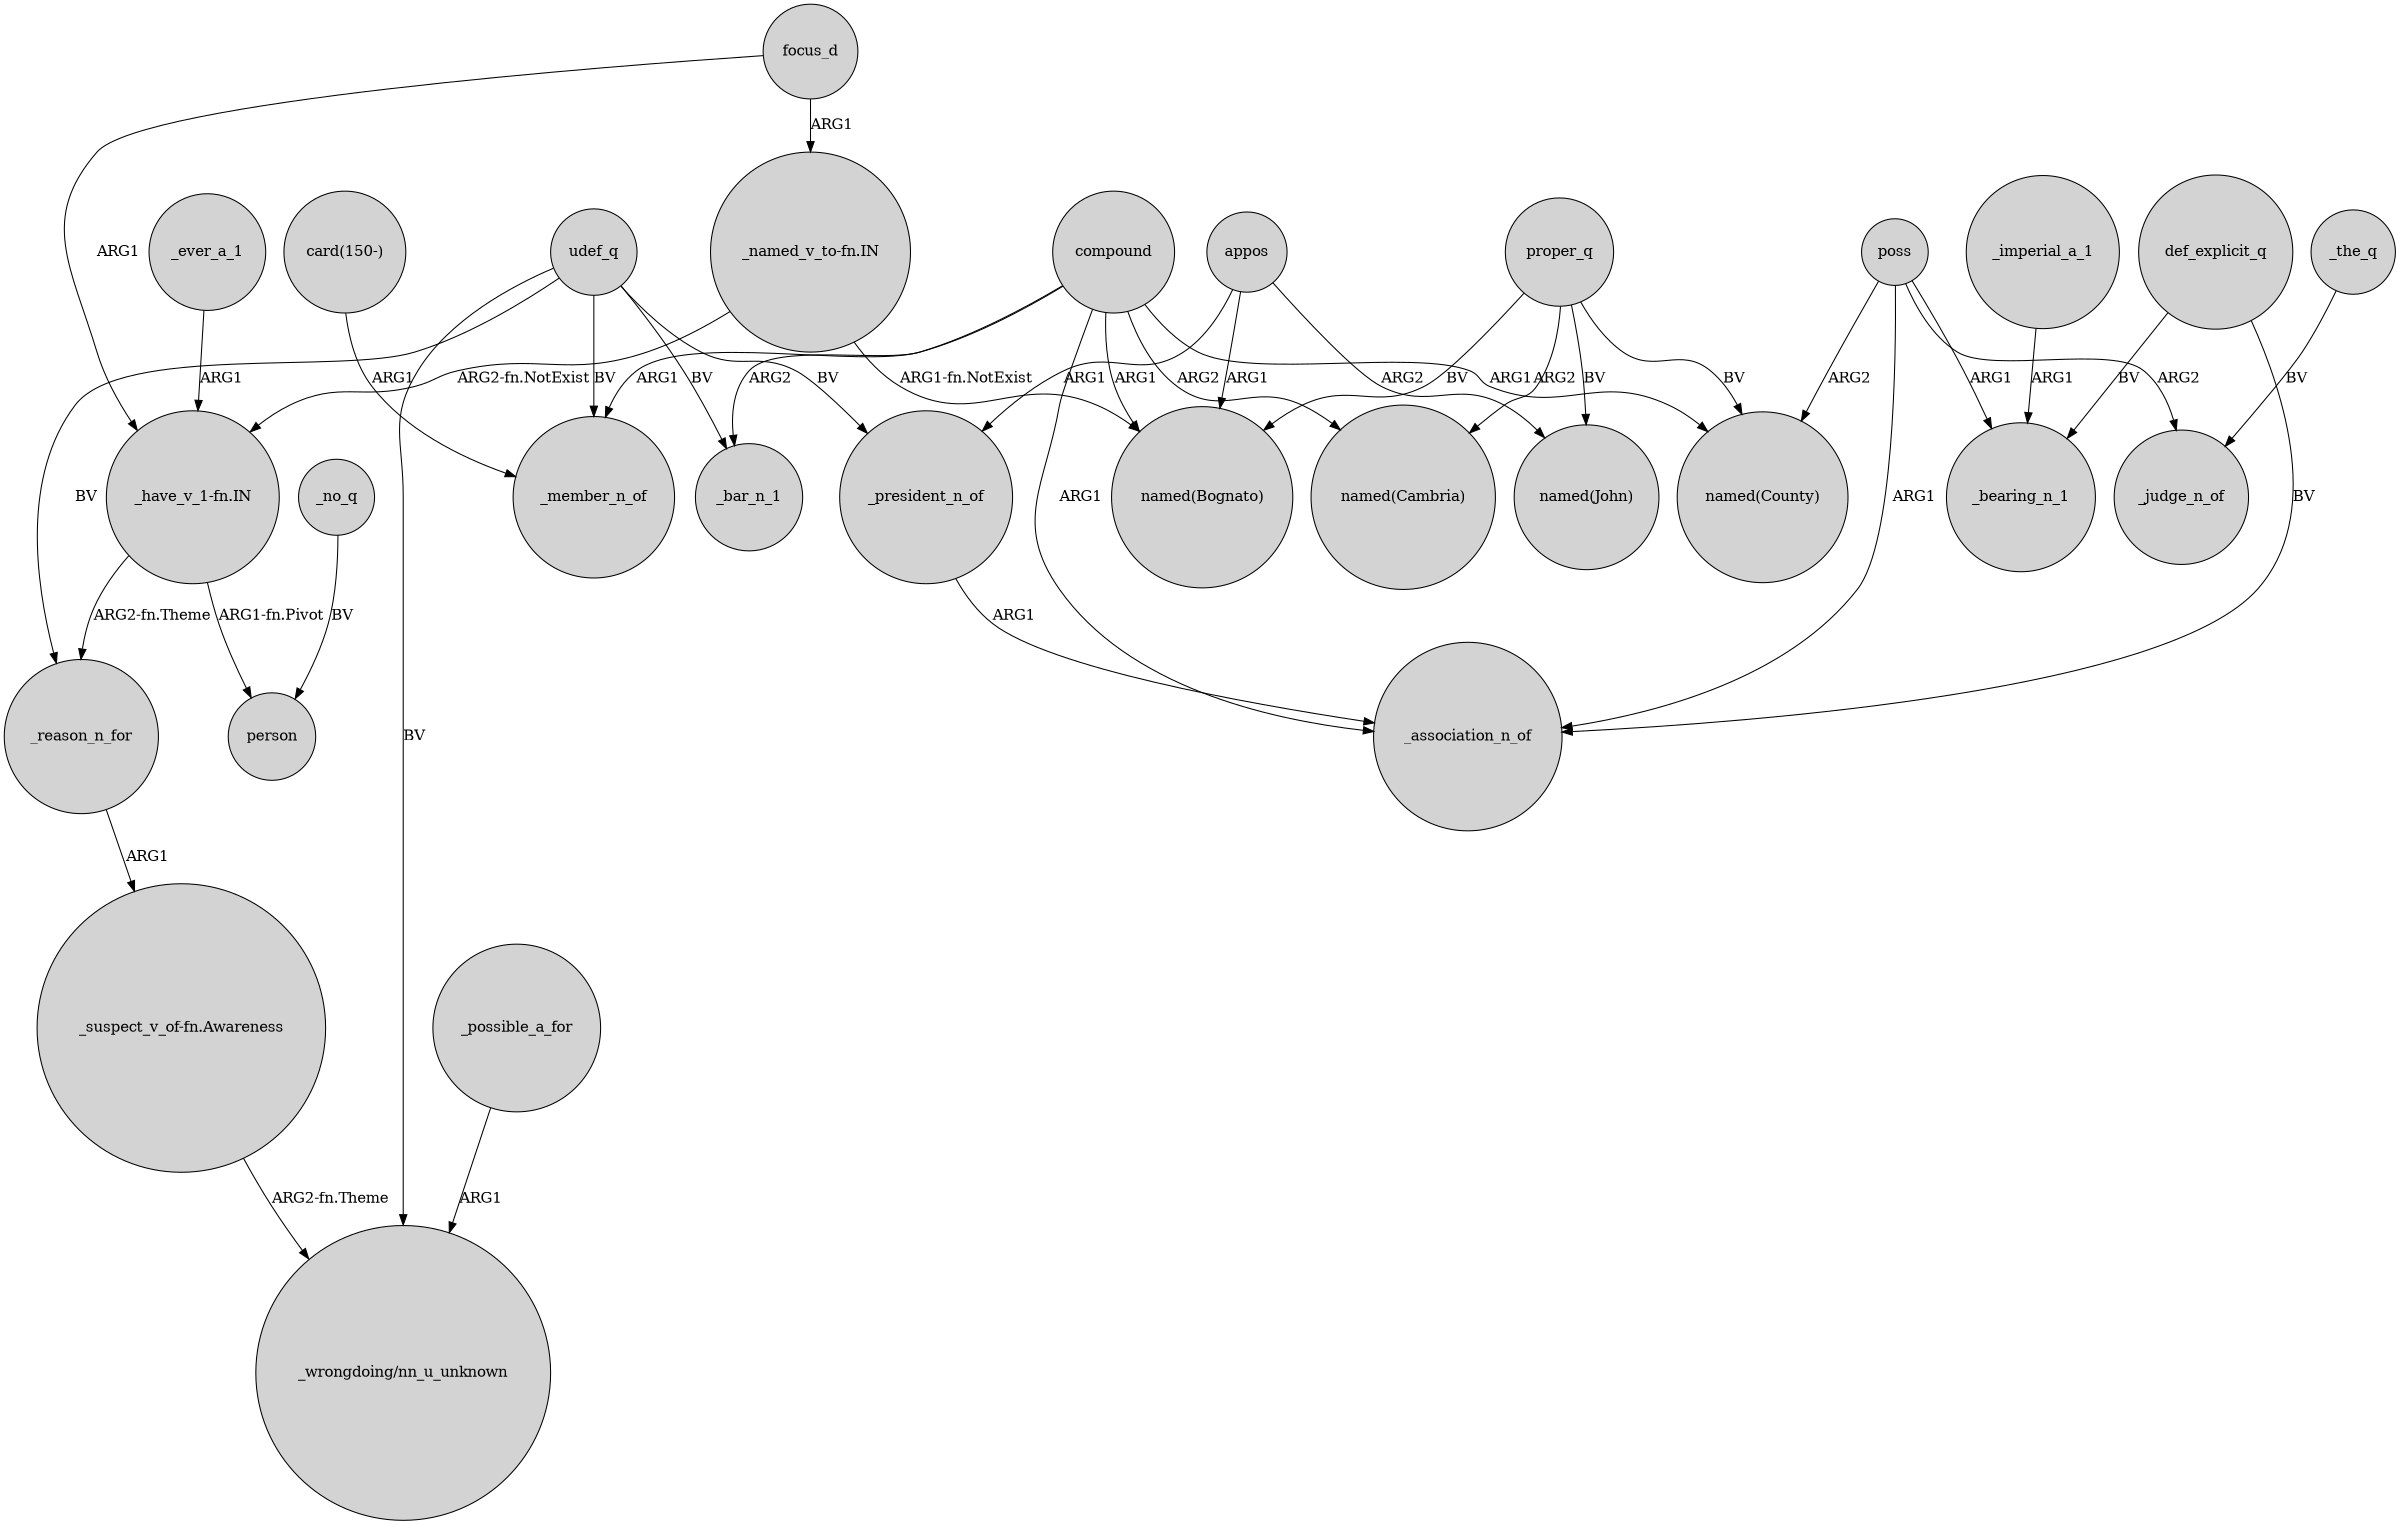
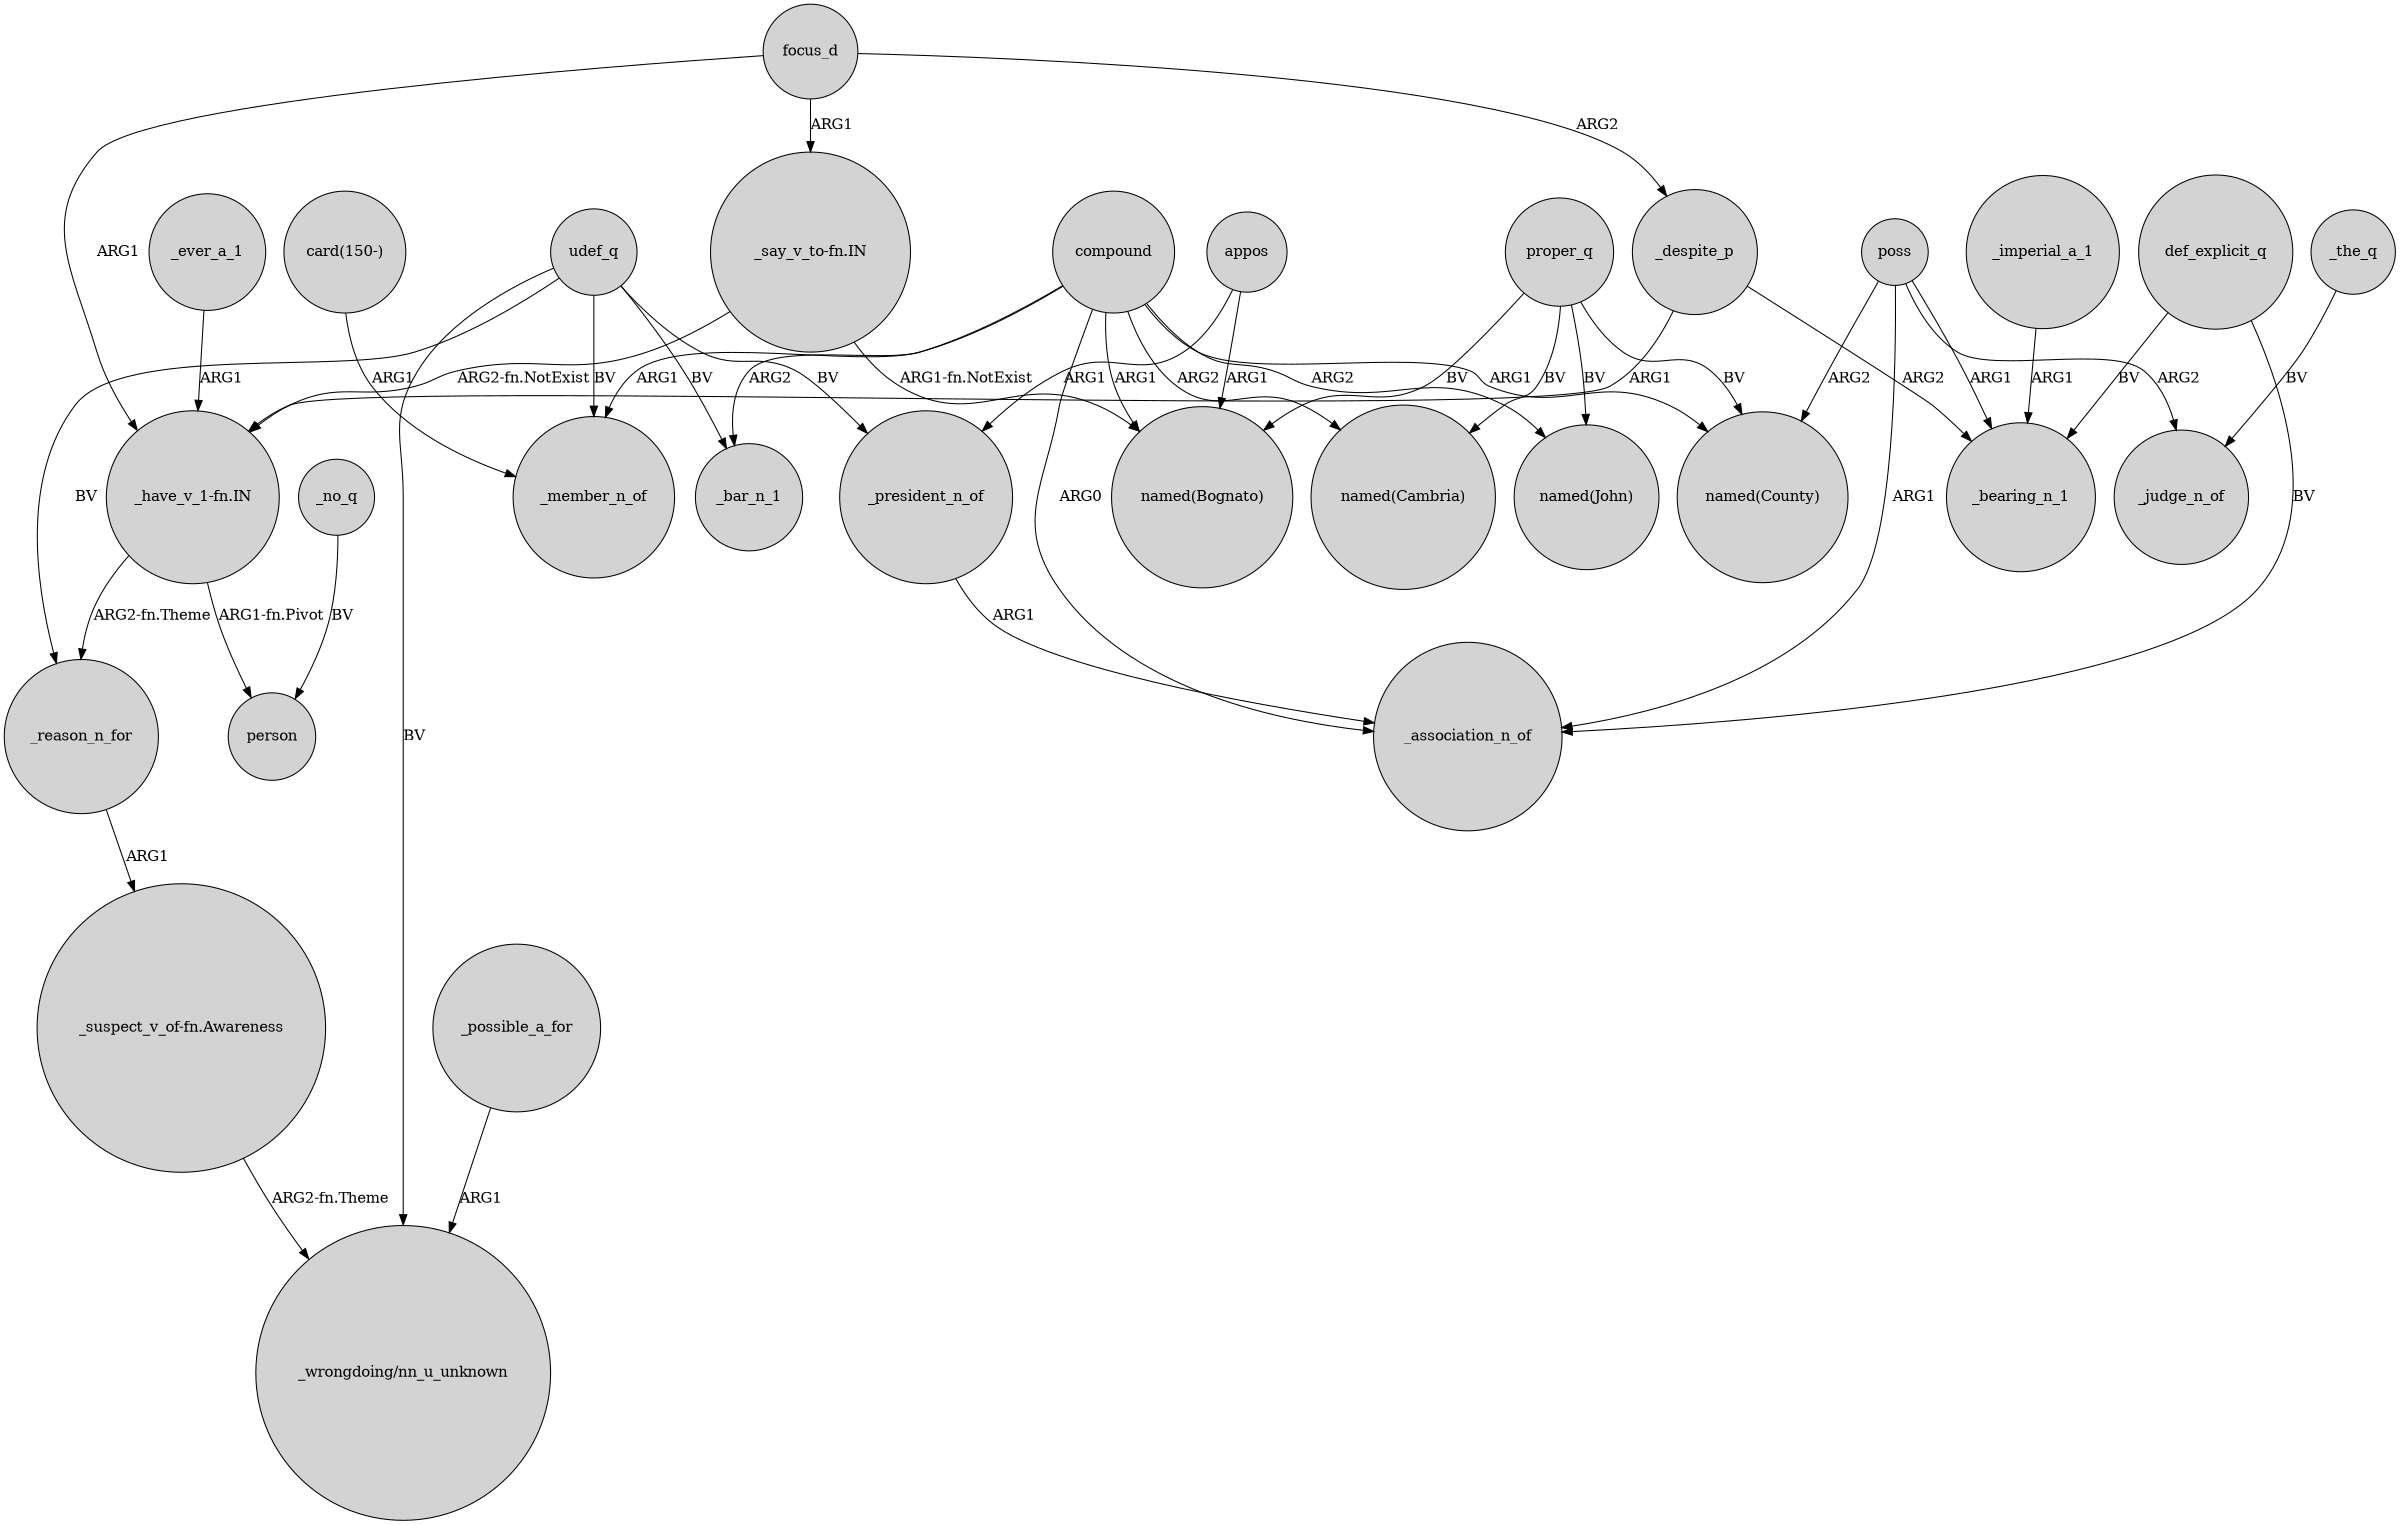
node "_named_v_to-fn.IN": label "_named_v_to-fn.IN" -> "_say_v_to-fn.IN"
node "_despite_p": added
edge "proper_q" -> "named(Cambria)": label "ARG2" -> "BV"
edge "appos" -> "named(John)": now "compound" -> "named(John)"
edge "compound" -> "_association_n_of": label "ARG1" -> "ARG0"
